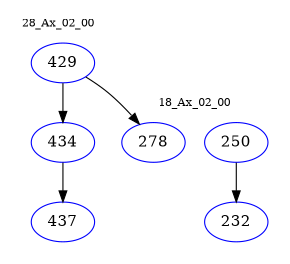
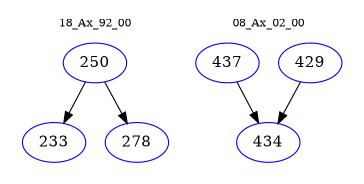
cluster "28_Ax_02_00": label "28_Ax_02_00" -> "08_Ax_02_00"
cluster "18_Ax_02_00": label "18_Ax_02_00" -> "18_Ax_92_00"
edge "429" -> "278": now "250" -> "278"
edge "434" -> "437": reversed
node "232": label "232" -> "233"
